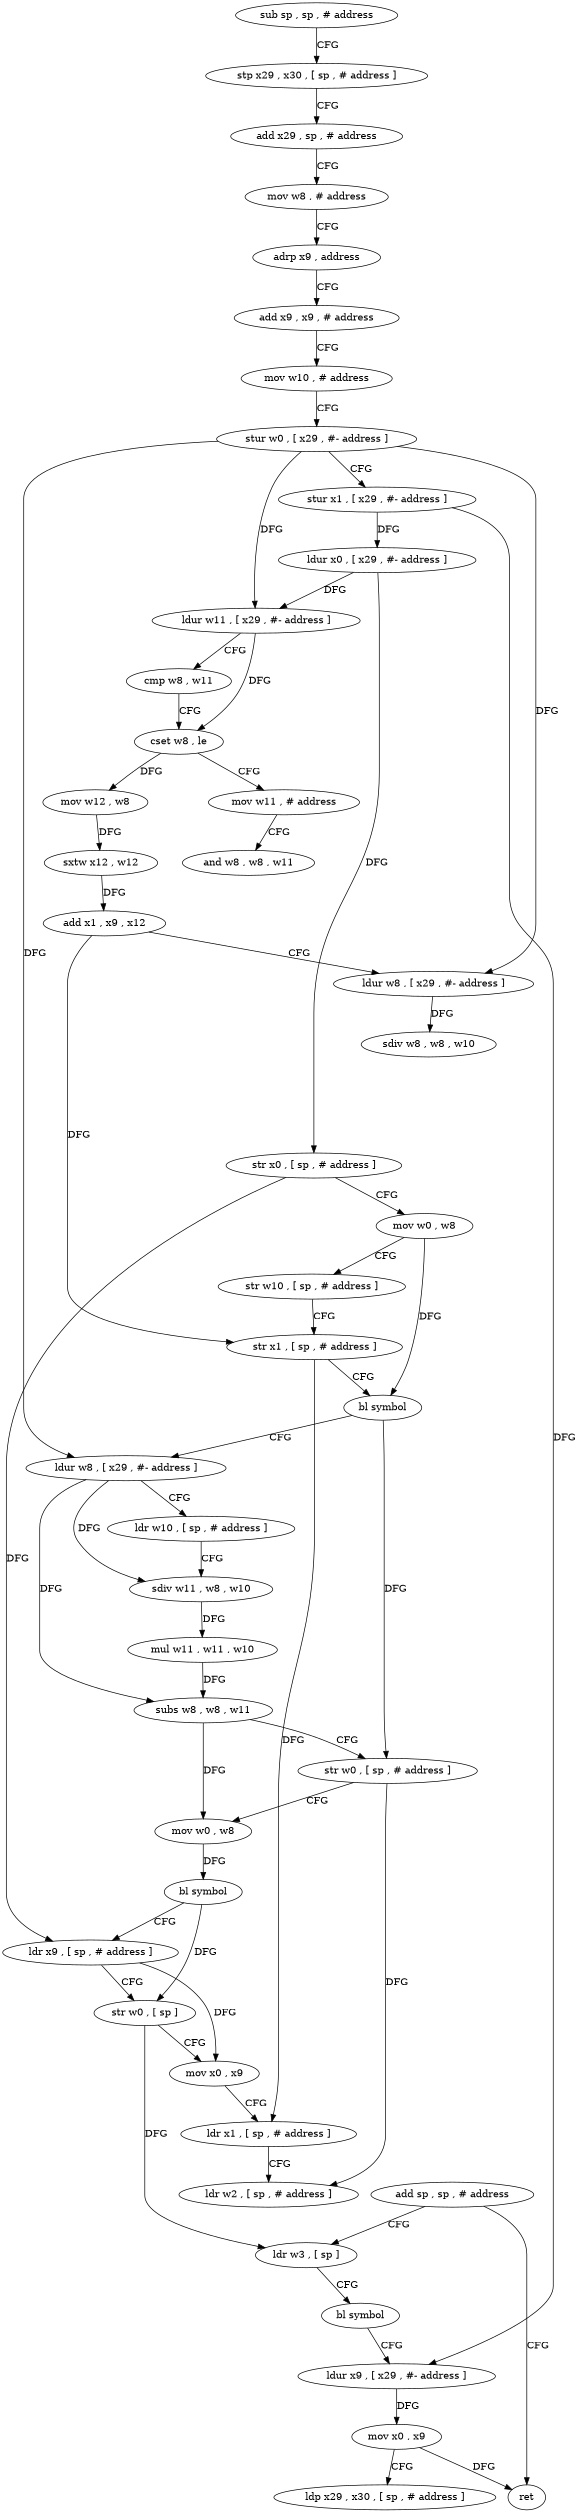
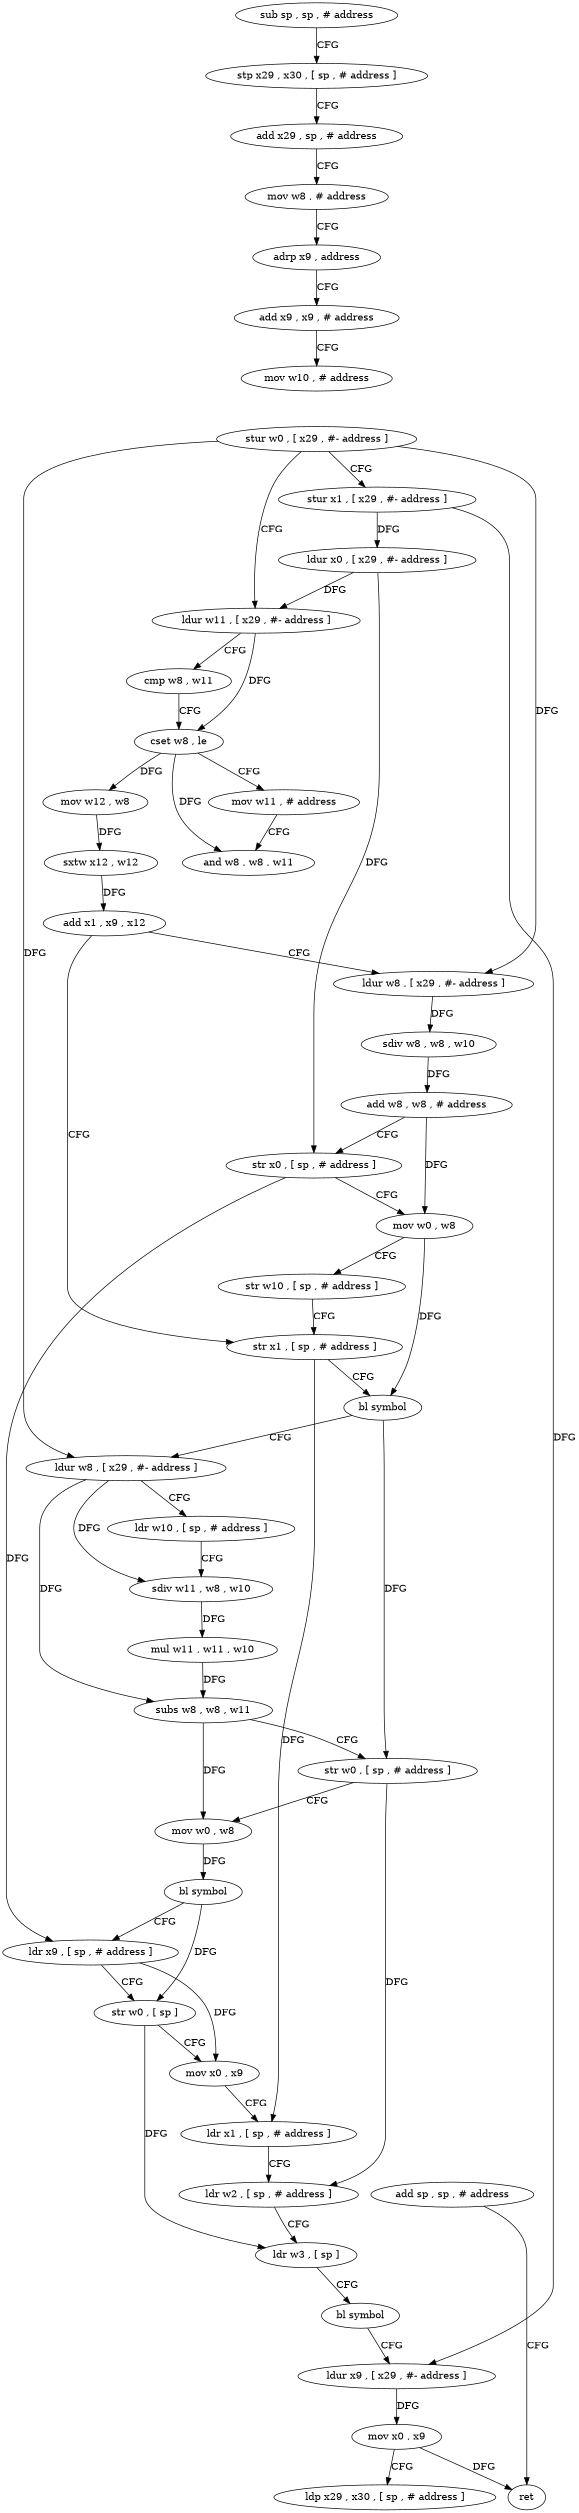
edge "mov w10 , # address" -> "stur w0 , [ x29 , #- address ]": removed, label "CFG"
edge "stur w0 , [ x29 , #- address ]" -> "ldur w11 , [ x29 , #- address ]": label "DFG" -> "CFG"
edge "cset w8 , le" -> "and w8 , w8 , w11": added, label "DFG"
node "add w8 , w8 , # address": added
edge "add x1 , x9 , x12" -> "str x1 , [ sp , # address ]": label "DFG" -> "CFG"
edge "add sp , sp , # address" -> "ldr w3 , [ sp ]": now "ldr w2 , [ sp , # address ]" -> "ldr w3 , [ sp ]"
